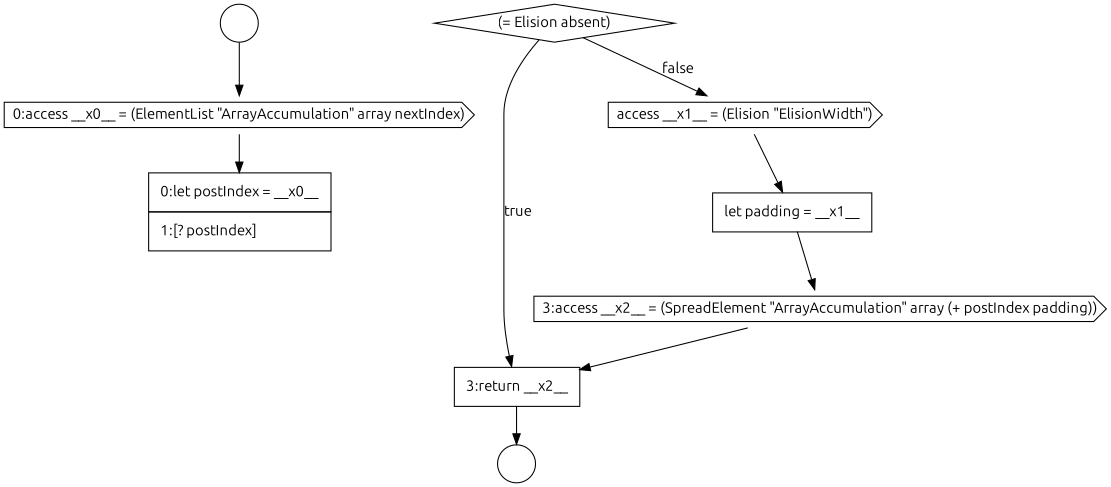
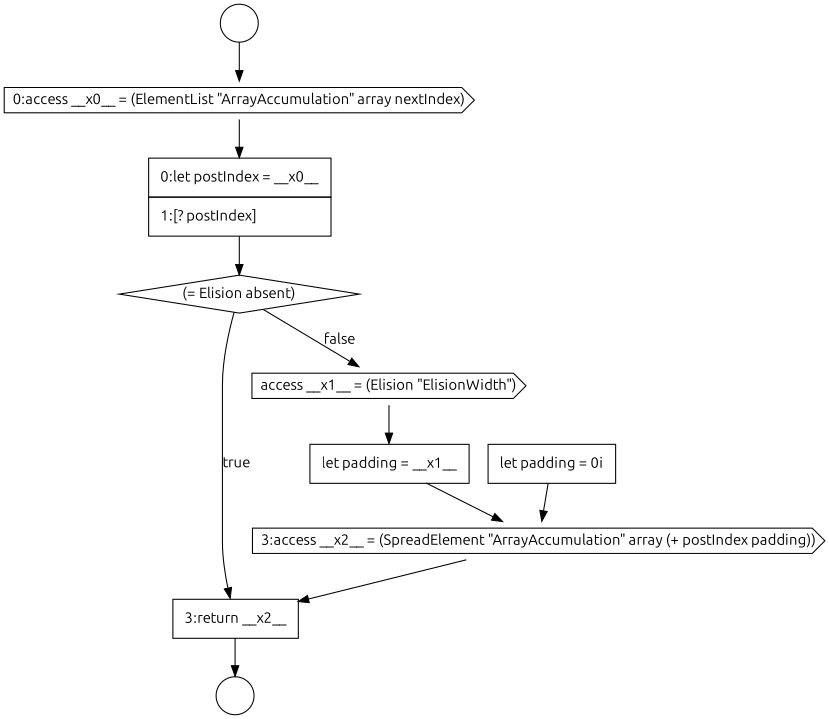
edge "0:let postIndex = __x0__" -> "(= Elision absent)": added
node "let padding = 0i": added
